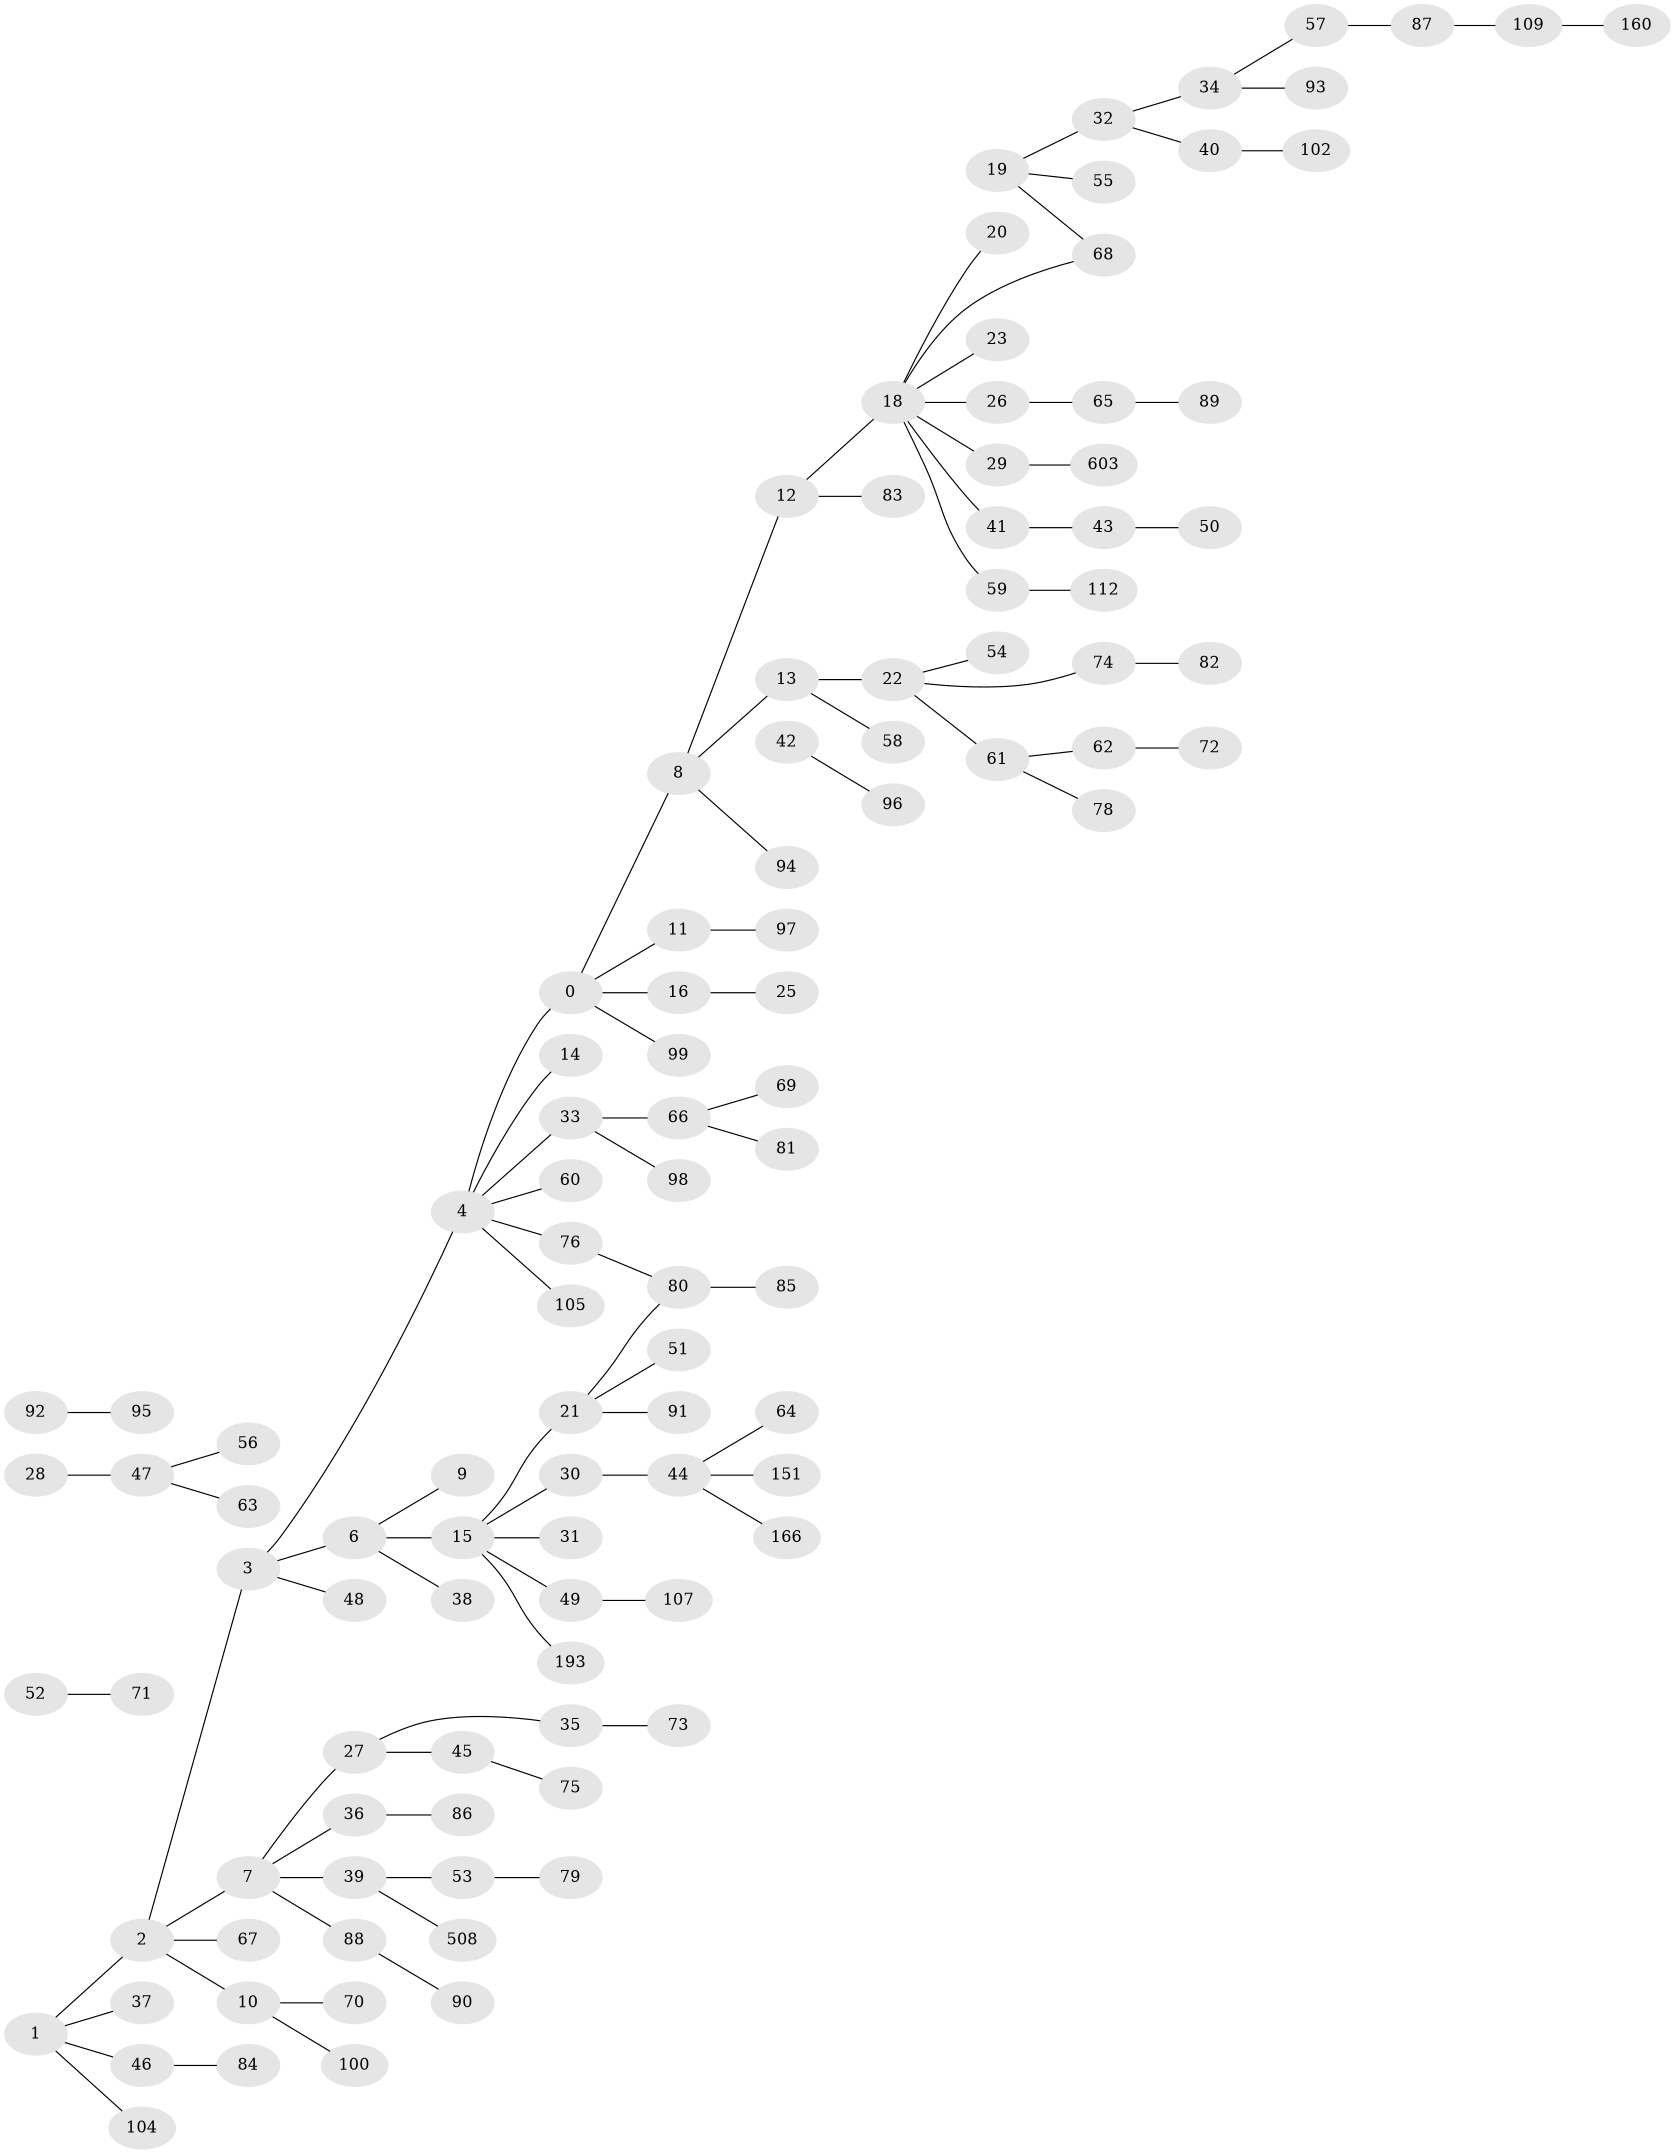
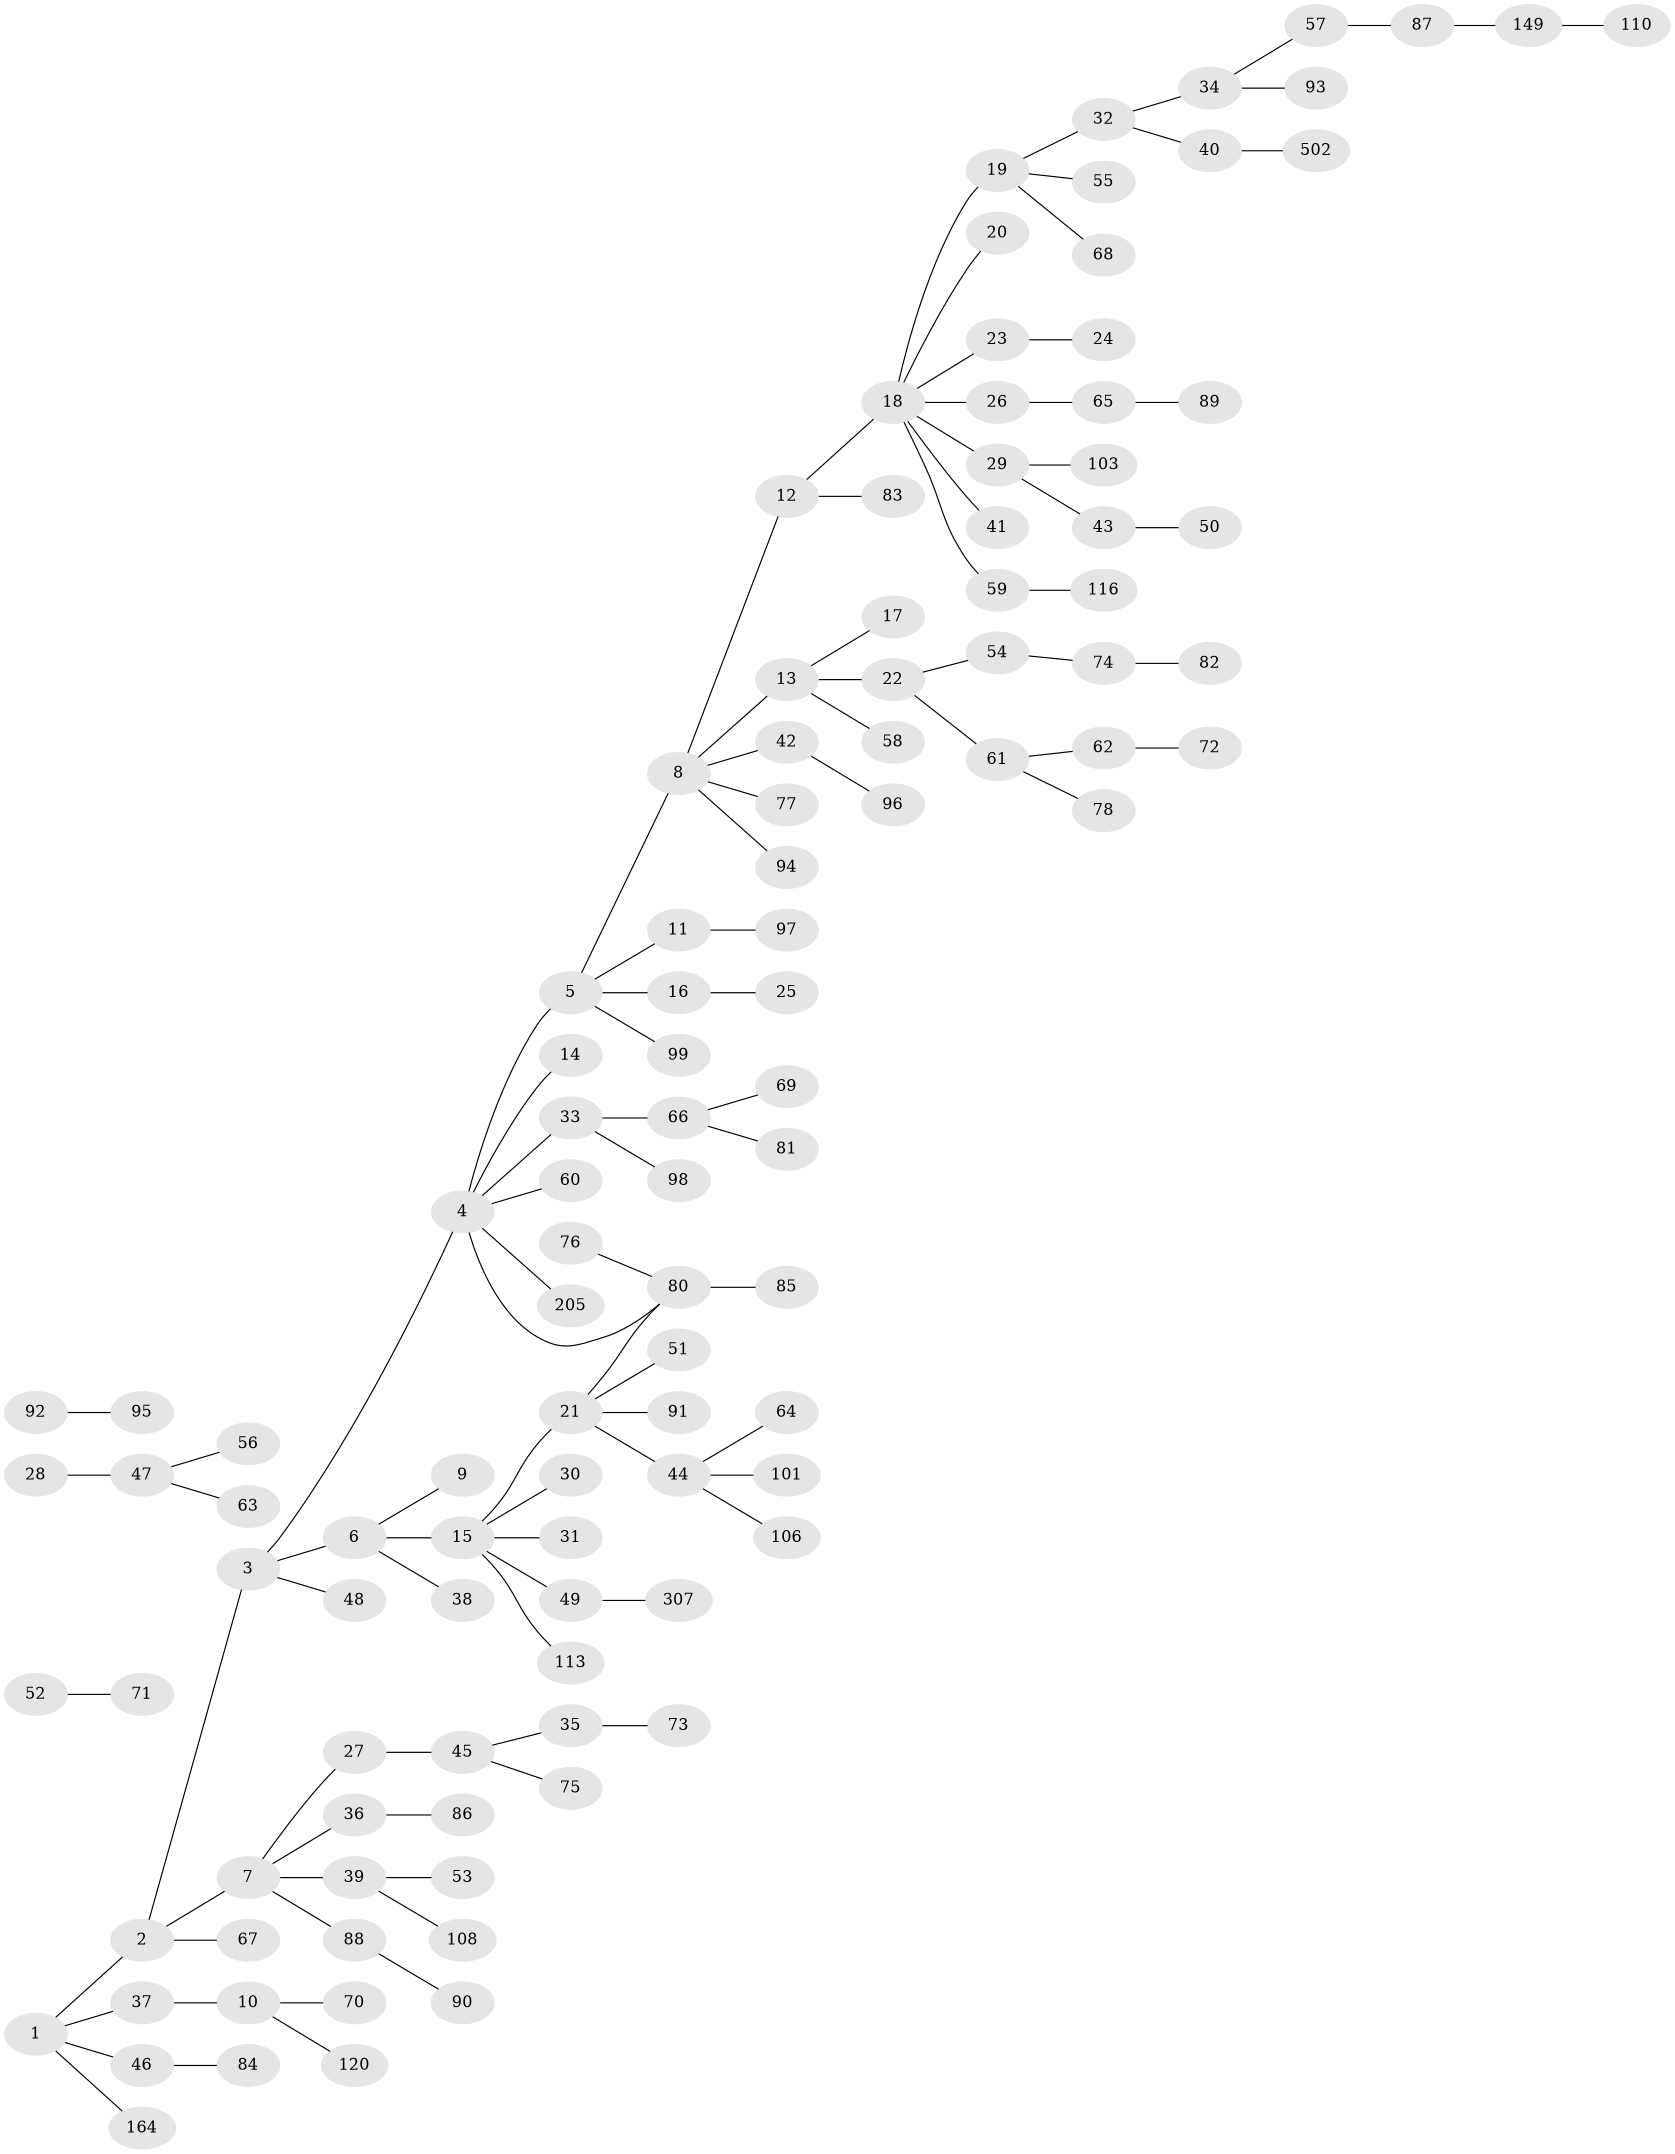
node "109": label "109" -> "149"
node "160": label "160" -> "110"
node "102": label "102" -> "502"
edge "68" -- "18": now "19" -- "18"
node "24": added
node "603": label "603" -> "103"
edge "41" -- "43": now "29" -- "43"
node "112": label "112" -> "116"
node "17": added
edge "74" -- "22": now "74" -- "54"
edge "42" -- "8": added
node "77": added
node "0": label "0" -> "5"
edge "4" -- "76": now "4" -- "80"
node "105": label "105" -> "205"
edge "30" -- "44": now "21" -- "44"
node "151": label "151" -> "101"
node "166": label "166" -> "106"
node "107": label "107" -> "307"
node "193": label "193" -> "113"
edge "35" -- "27": now "35" -- "45"
node "79": removed
node "508": label "508" -> "108"
edge "2" -- "10": now "37" -- "10"
node "100": label "100" -> "120"
node "104": label "104" -> "164"
